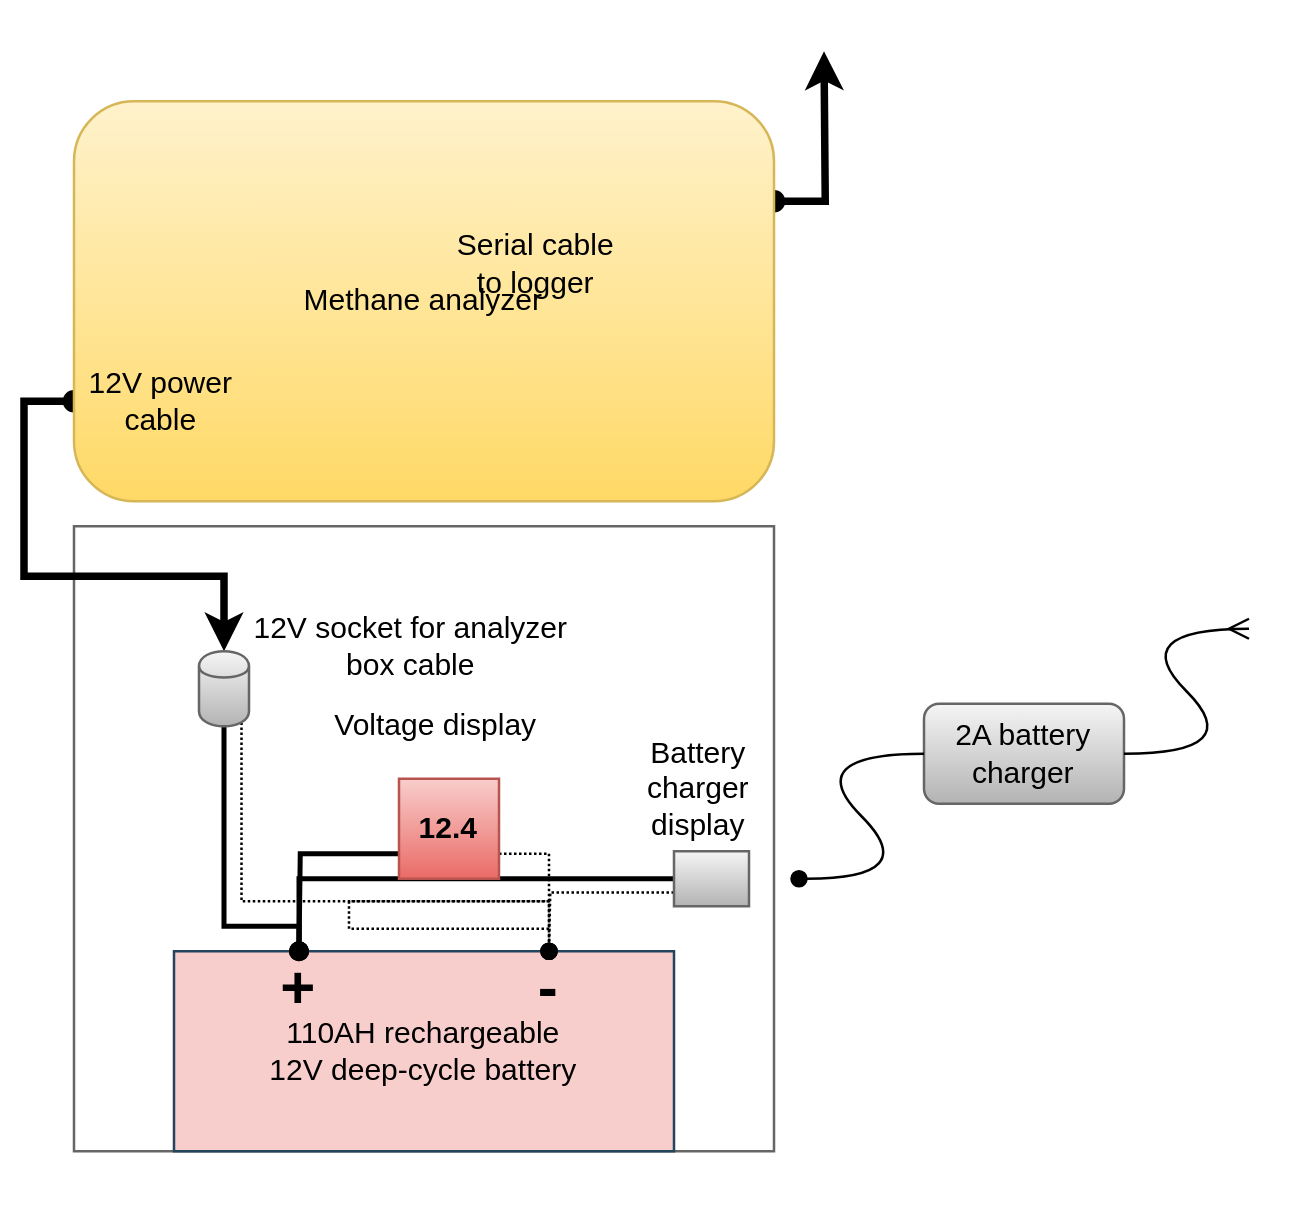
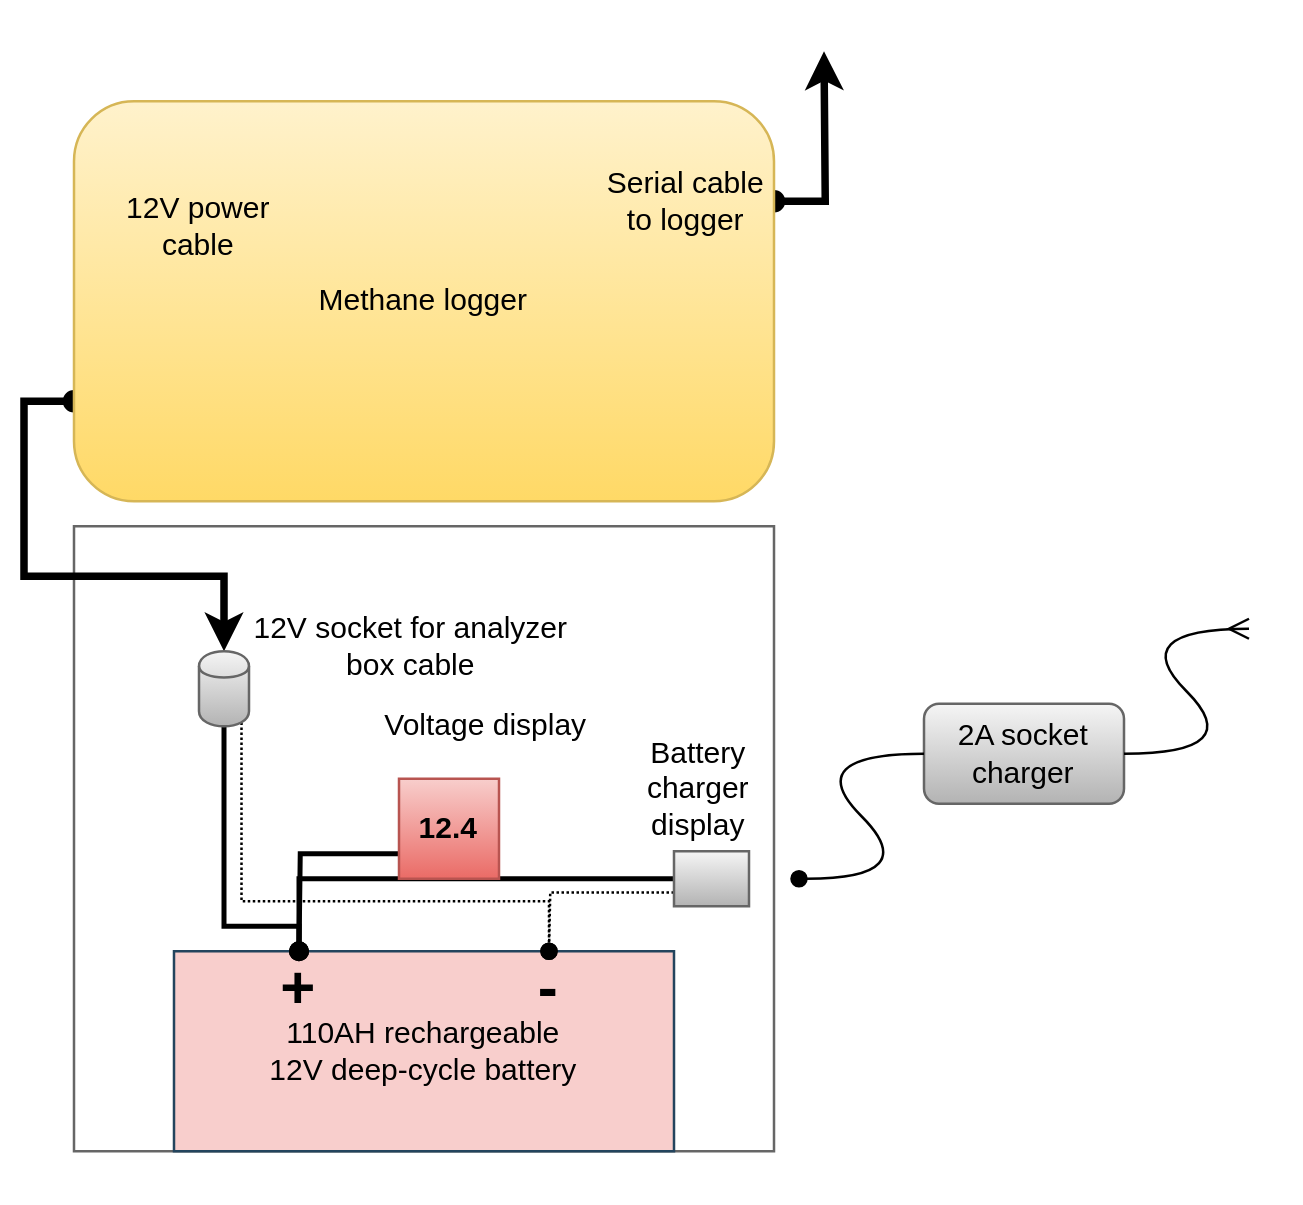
node "Serial cable to logger": moved (536, 264) -> (686, 201)
node "Methane analyzer": label "Methane analyzer" -> "Methane logger"
node "12V power cable": moved (161, 401) -> (199, 226)
node "Voltage display": moved (436, 726) -> (486, 726)
node "2A battery charger": label "2A battery charger" -> "2A socket charger"
edge "12.4" -> "110AH rechargeable 12V deep-cycle battery": removed
